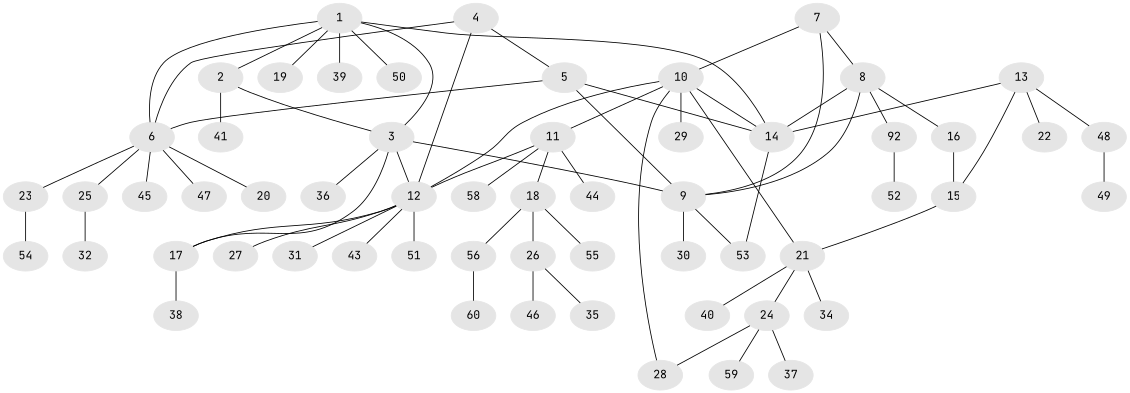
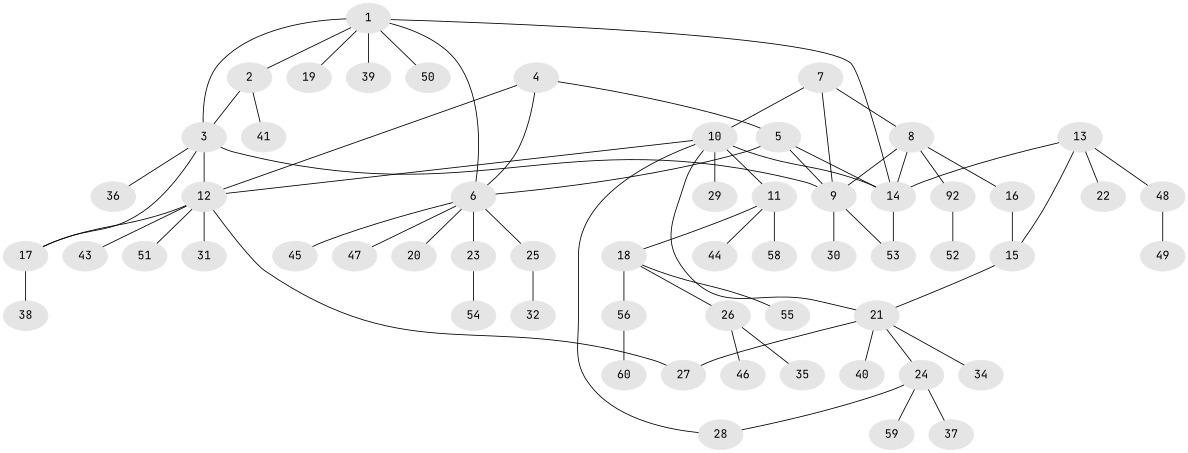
edge "11" -- "12": removed
edge "21" -- "27": added
